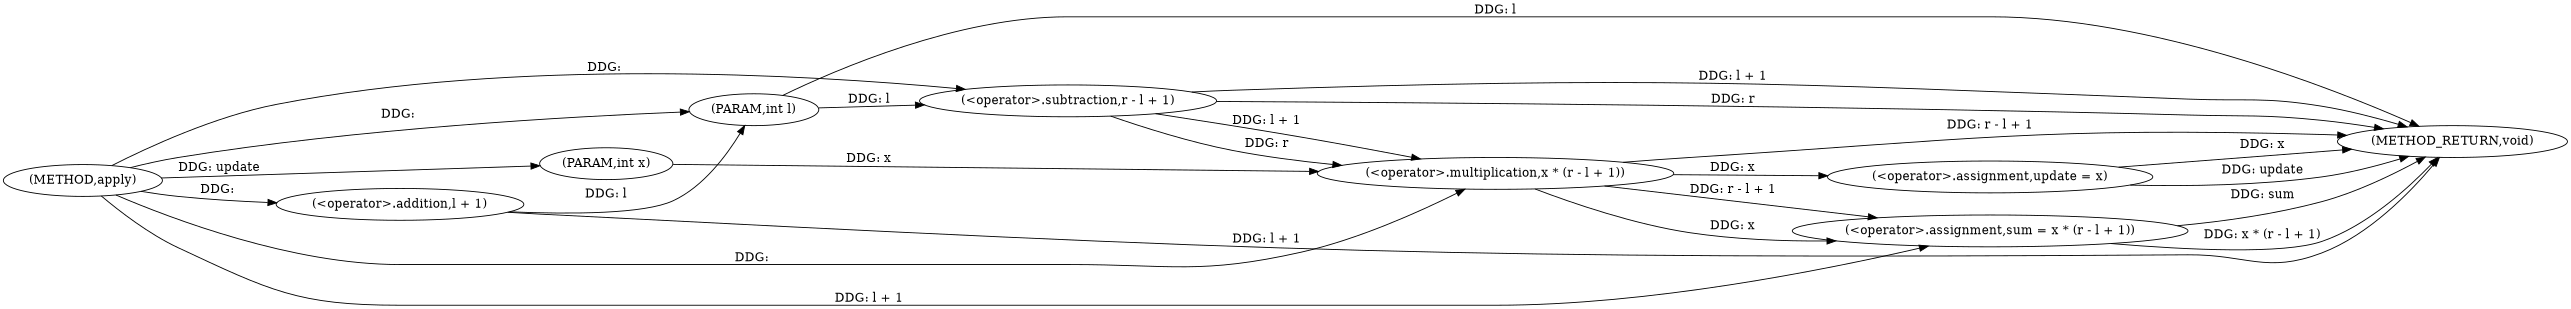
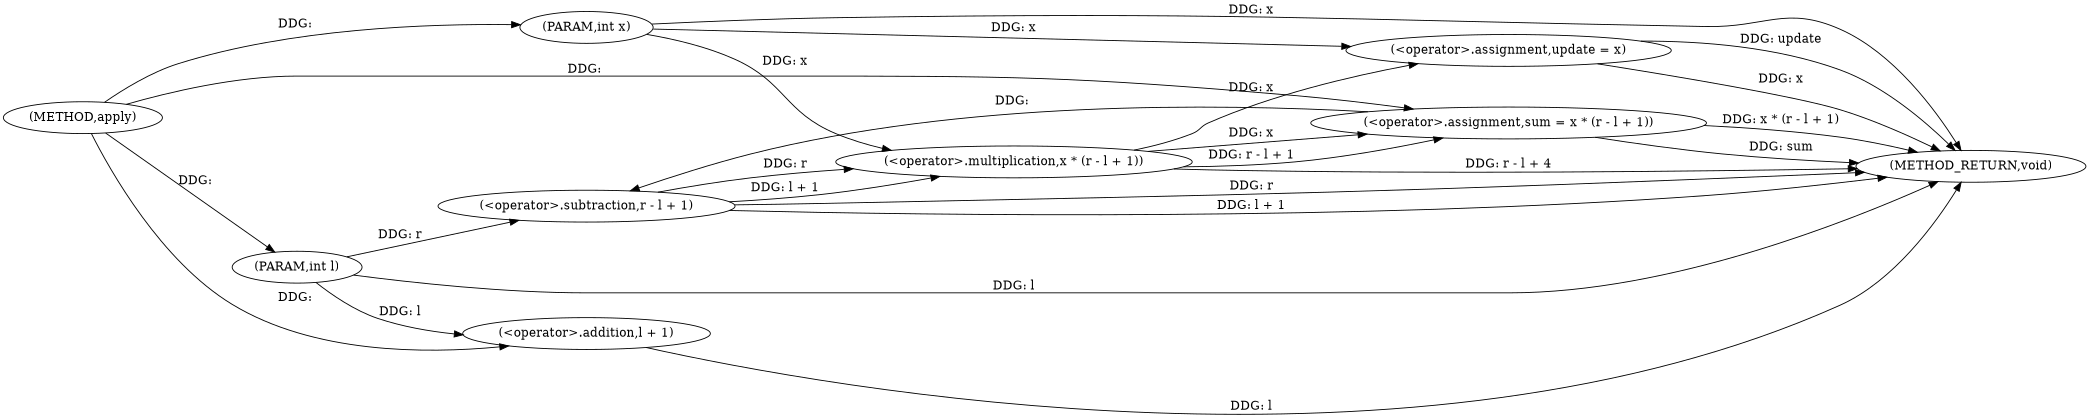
edge "(PARAM,int x)" -> "(METHOD_RETURN,void)": added, label "DDG: x"
edge "(PARAM,int x)" -> "(<operator>.assignment,update = x)": added, label "DDG: x"
edge "(METHOD,apply)" -> "(<operator>.subtraction,r - l + 1)": now "(<operator>.assignment,sum = x * (r - l + 1))" -> "(<operator>.subtraction,r - l + 1)"
edge "(PARAM,int l)" -> "(<operator>.subtraction,r - l + 1)": label "DDG: l" -> "DDG: r"
edge "(<operator>.multiplication,x * (r - l + 1))" -> "(METHOD_RETURN,void)": label "DDG: r - l + 1" -> "DDG: r - l + 4"
edge "(METHOD,apply)" -> "(PARAM,int x)": label "DDG: update" -> "DDG: "
edge "(<operator>.addition,l + 1)" -> "(PARAM,int l)": reversed
edge "(<operator>.addition,l + 1)" -> "(METHOD_RETURN,void)": label "DDG: l + 1" -> "DDG: l"
edge "(METHOD,apply)" -> "(<operator>.multiplication,x * (r - l + 1))": removed, label "DDG:"
edge "(METHOD,apply)" -> "(<operator>.assignment,sum = x * (r - l + 1))": label "DDG: l + 1" -> "DDG: "
